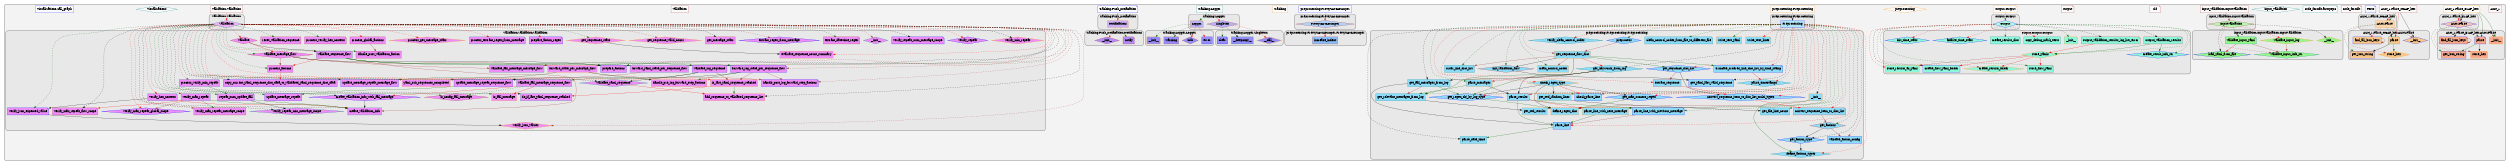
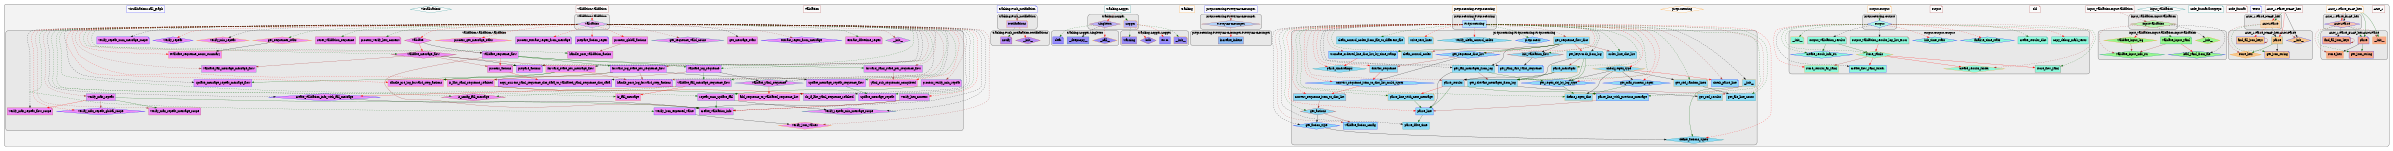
cluster "output.Output": label "output.Output" -> "preprocessing.Output"
node "get_sequence_valid_count": color darkorange -> teal
node "write_test_yaml": removed
edge "preprocess" -> "get_sequence_flow_dict": removed
node "get_keywords_from_log": shape diamond -> note
